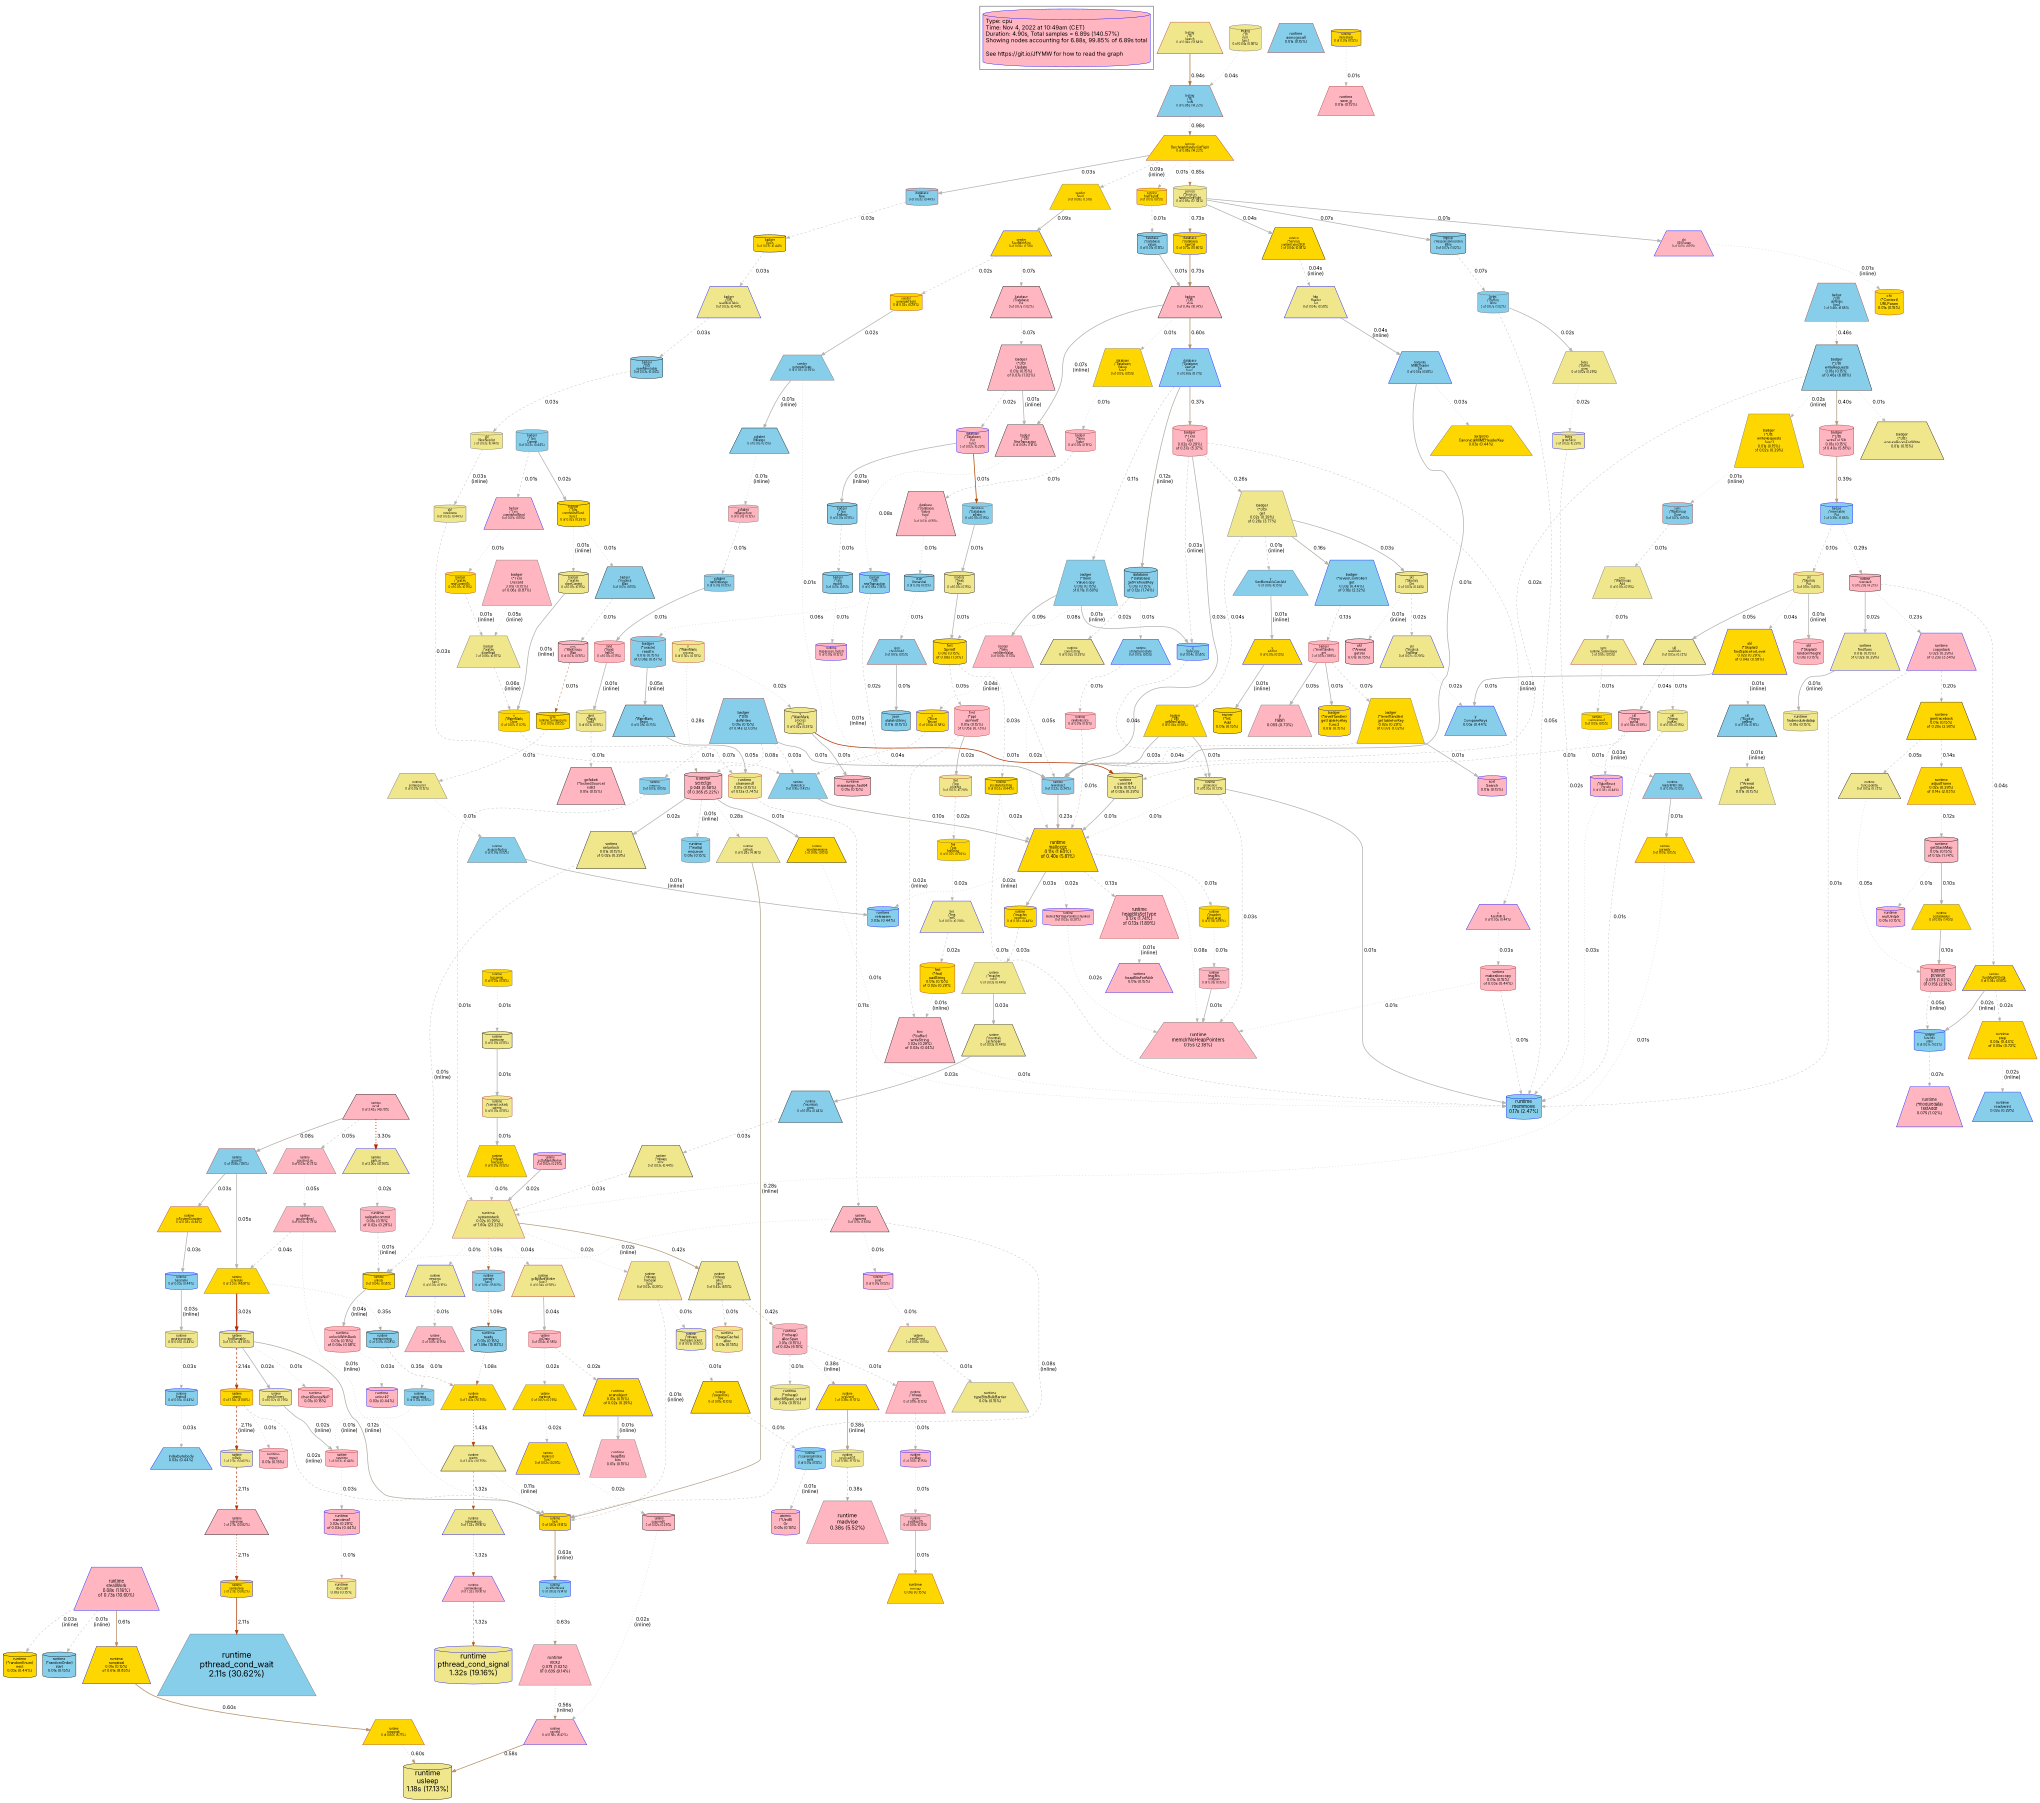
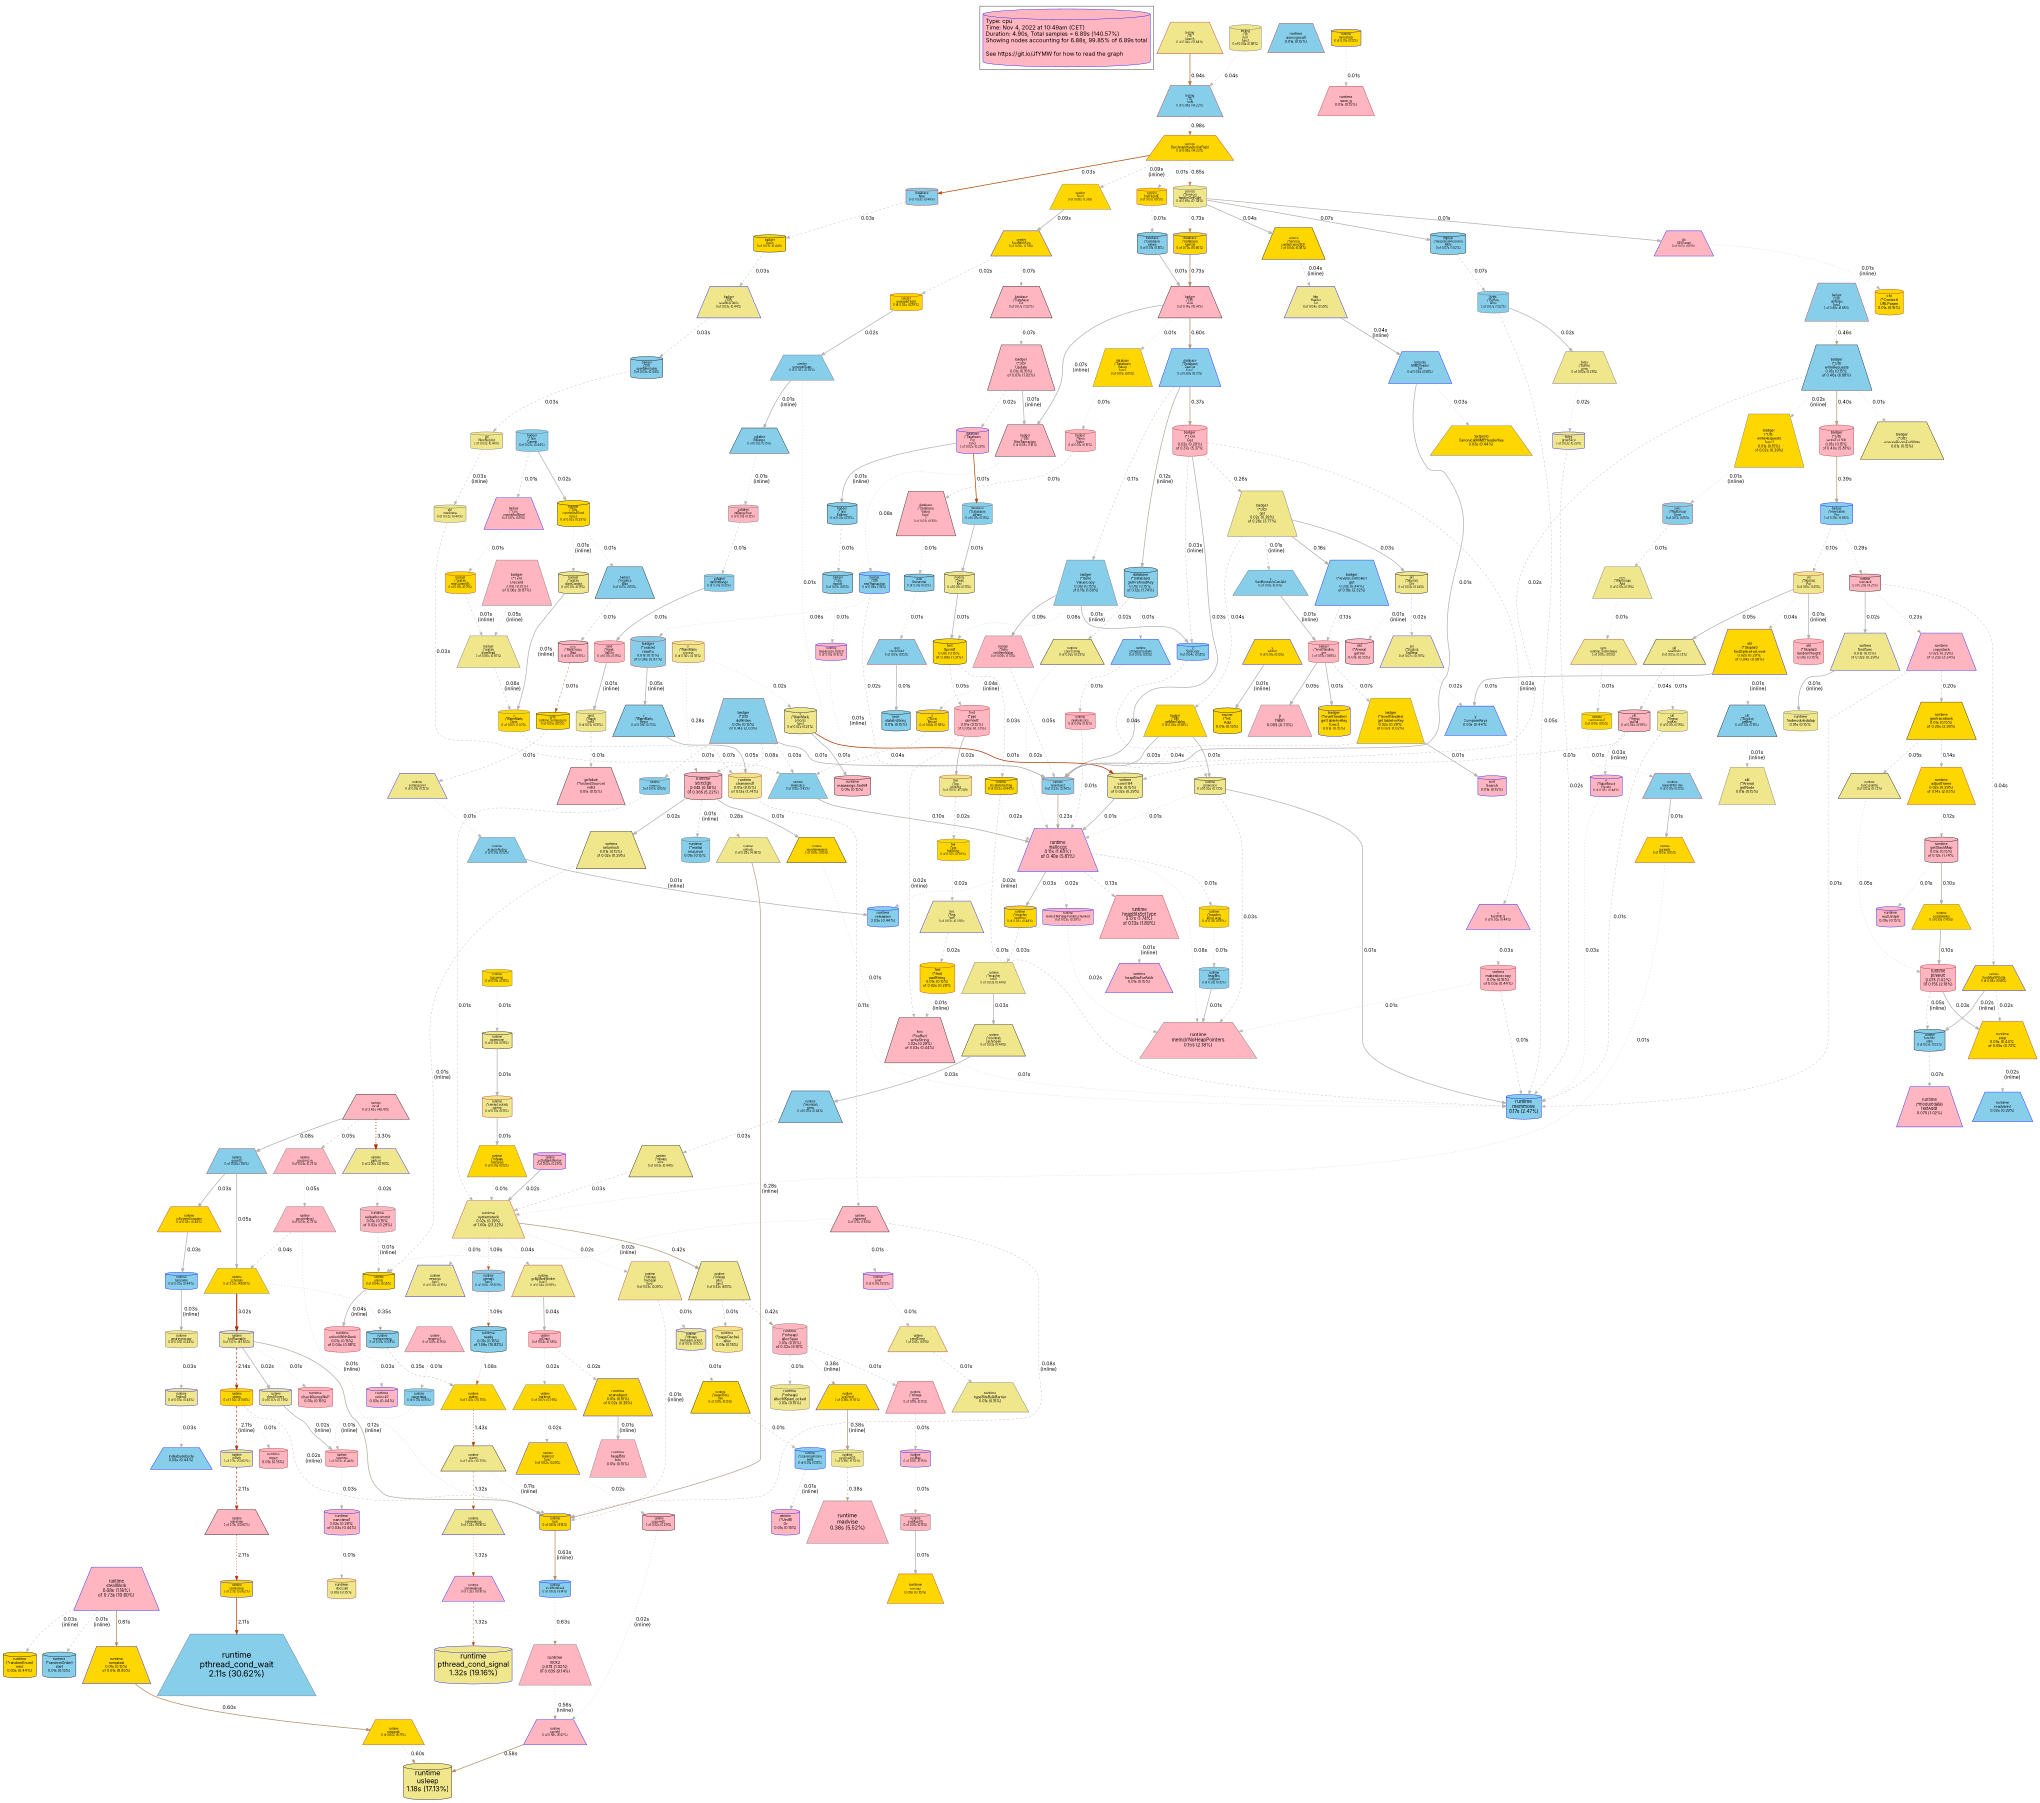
edge "service BenchmarkHandlerGetFlight 0 of 0.98s (14.22%)" -> "database New 0 of 0.03s (0.44%)": color #b2b1ae -> #b24a07
edge "y NumMemtableGetsAdd 0 of 0.01s (0.15%)" -> "y addInt 0 of 0.01s (0.15%)": now "y NumMemtableGetsAdd 0 of 0.01s (0.15%)" -> "badger (*levelHandler) get 0 of 0.13s (1.89%)"
node "runtime semacquire1 0 of 0.01s (0.15%)": color gray40 -> blue
node "runtime mallocgc 0.11s (1.60%) of 0.40s (5.81%)": fillcolor gold -> lightpink
node "runtime heapBits initSpan 0 of 0.01s (0.15%)": fillcolor lightpink -> skyblue
edge "runtime pcvalue 0.07s (1.02%) of 0.15s (2.18%)" -> "runtime step 0.03s (0.44%) of 0.05s (0.73%)": added, label "0.03s"
node "runtime funcInfo entry 0 of 0.07s (1.02%)": color blue -> black
edge "runtime newproc func1 0 of 0.01s (0.15%)" -> "runtime newproc1 0 of 0.01s (0.15%)": removed, label "0.01s"
node "runtime findnull 0 of 0.03s (0.44%)": fillcolor skyblue -> khaki
